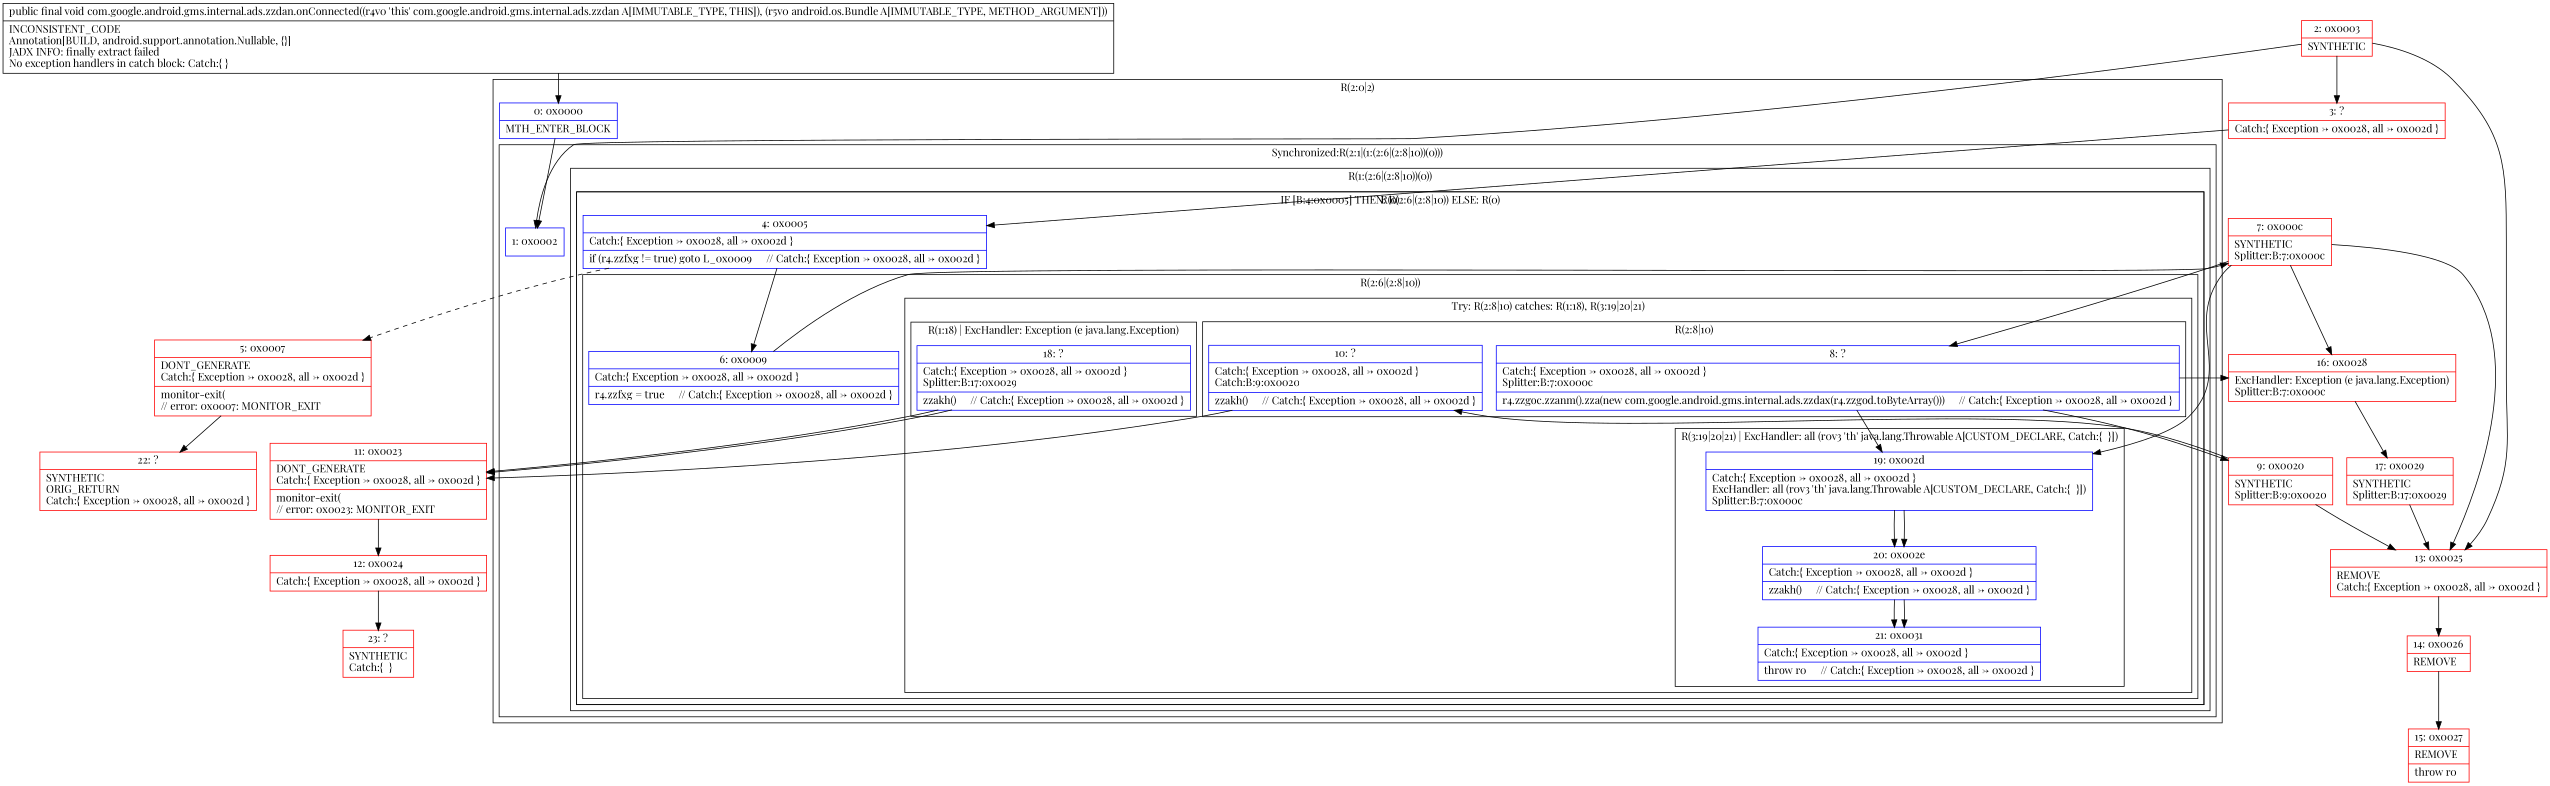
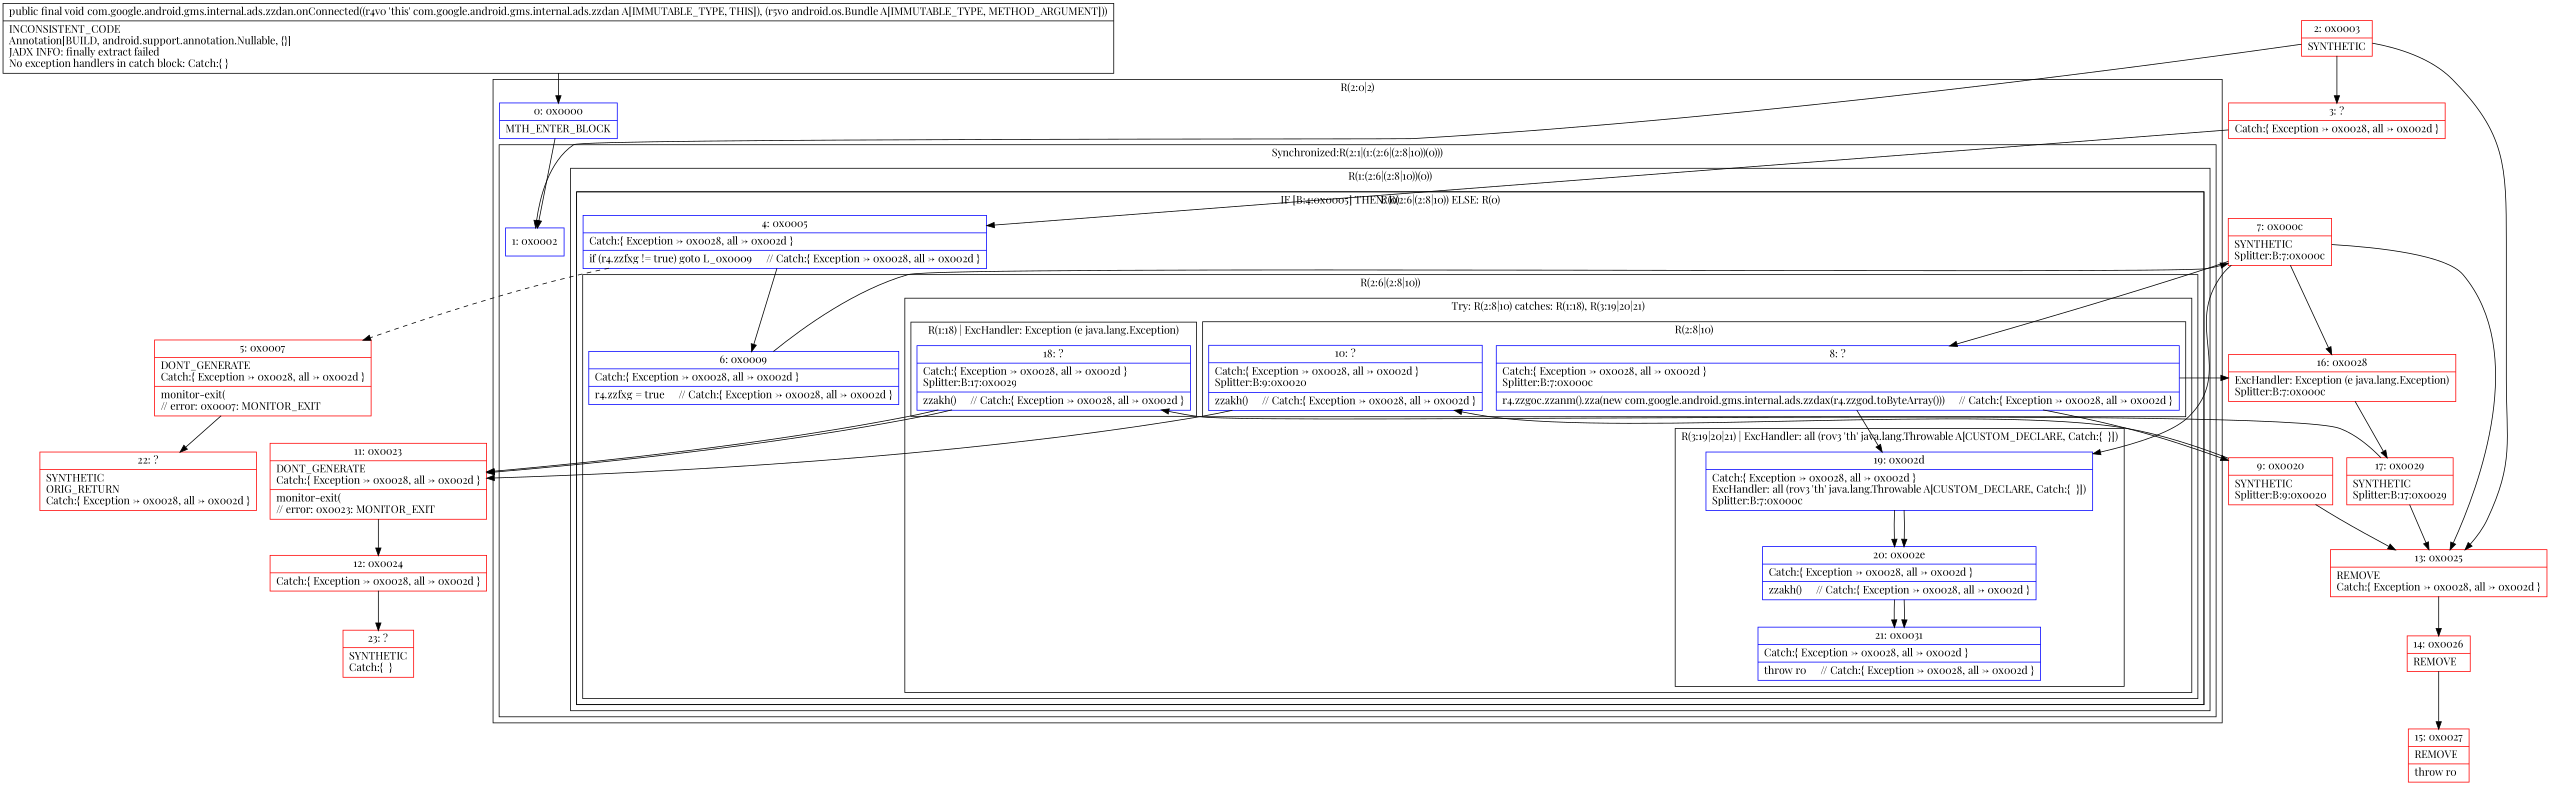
node "10: ?": text "Catch:B:9:0x0020" -> "Splitter:B:9:0x0020"
edge "17: 0x0029" -> "18: ?": added
